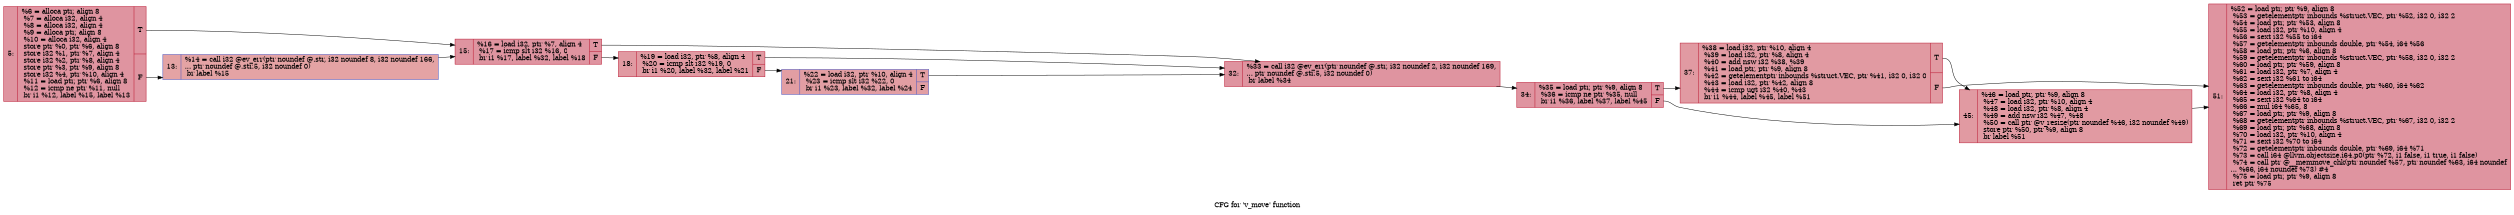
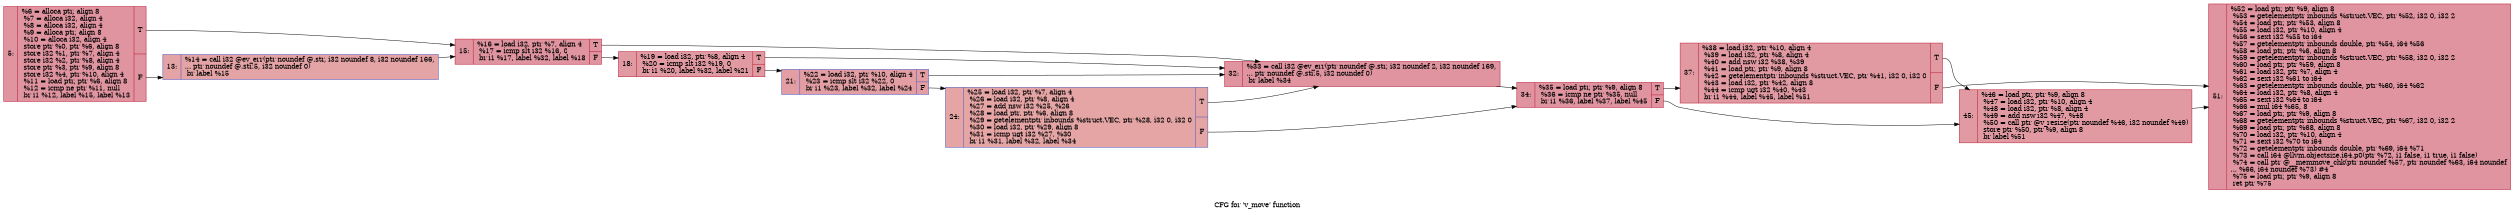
node "24:": added
